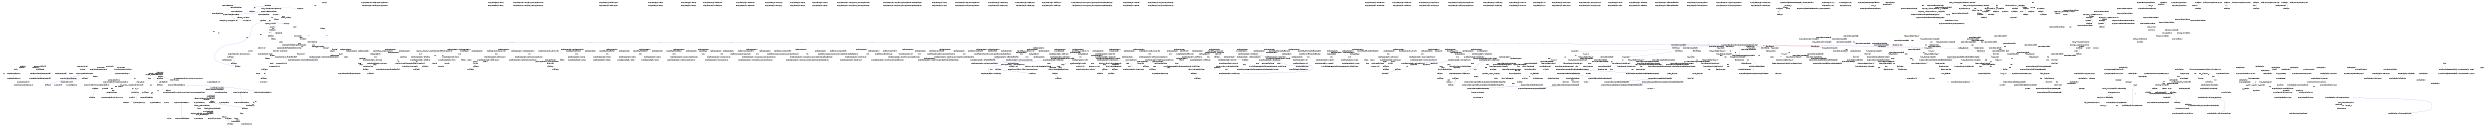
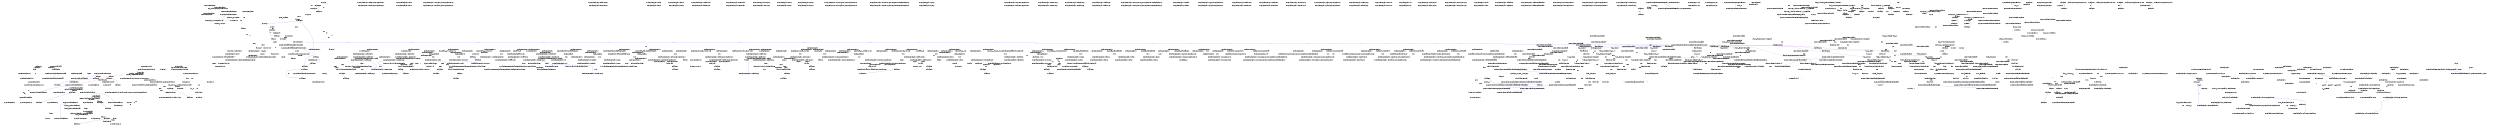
edge "Ninject.Planning.Bindings.BindingBuilder<T>" -> "Binding.ScopeCallback = scope": reversed
